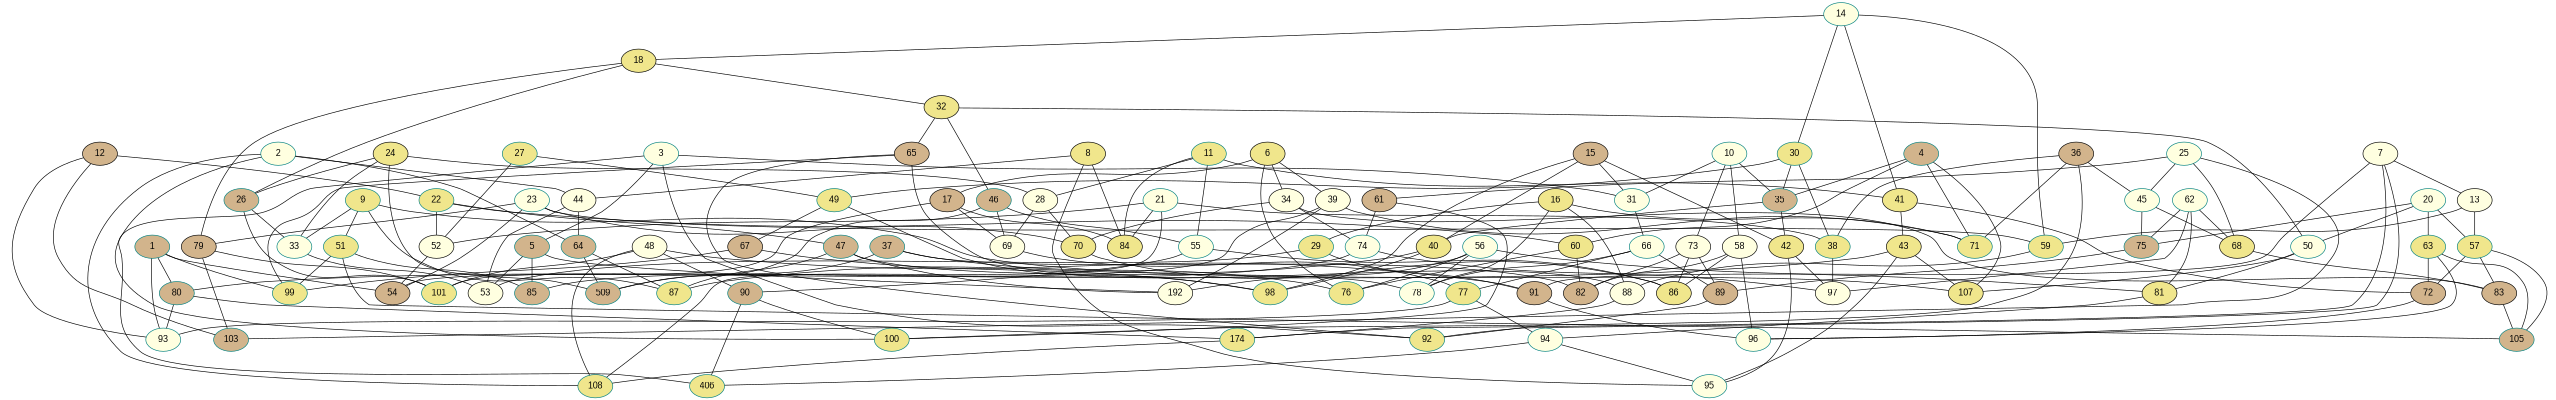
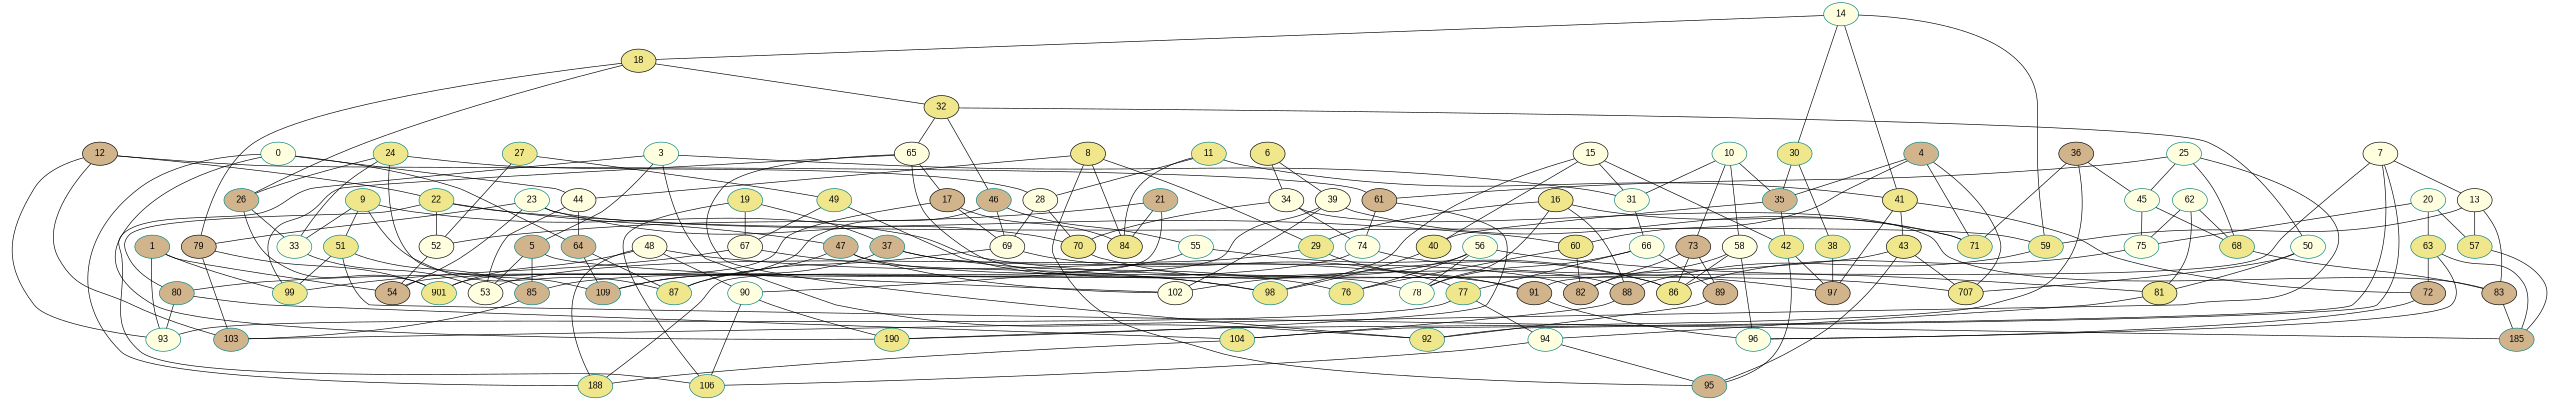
node "2": label "2" -> "0"
node "24": color black -> teal
node "65": fillcolor tan -> lightyellow
node "15": fillcolor tan -> lightyellow
edge "12" -- "61": added
edge "36" -- "38": removed
edge "6" -- "17": now "65" -- "17"
edge "30" -- "49": removed
edge "8" -- "29": added
node "19": added
node "21": fillcolor lightyellow -> tan
edge "11" -- "55": removed
edge "21" -- "38": removed
edge "20" -- "50": removed
edge "6" -- "76": removed
node "67": fillcolor tan -> lightyellow
node "73": fillcolor lightyellow -> tan
node "42": color black -> teal
node "75": fillcolor tan -> lightyellow
node "68": color black -> teal
edge "62" -- "97": now "41" -- "97"
edge "57" -- "72": removed
edge "1" -- "80": now "22" -- "80"
edge "40" -- "87": now "69" -- "87"
edge "75" -- "89": now "75" -- "86"
edge "57" -- "83": now "13" -- "83"
node "101": label "101" -> "901"
node "509": label "509" -> "109"
node "90": fillcolor tan -> lightyellow
node "192": label "192" -> "102"
node "88": fillcolor lightyellow -> tan
node "97": fillcolor lightyellow -> tan
node "107": label "107" -> "707"
edge "85" -- "103": added
node "100": label "100" -> "190"
node "174": label "174" -> "104"
node "105": label "105" -> "185"
node "108": label "108" -> "188"
node "406": label "406" -> "106"
node "95": fillcolor lightyellow -> tan
